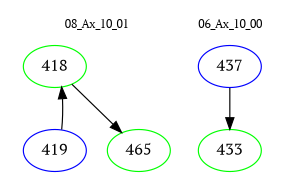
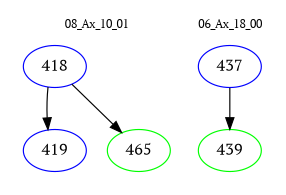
cluster "06_Ax_10_00": label "06_Ax_10_00" -> "06_Ax_18_00"
node "418": color green -> blue
edge "419" -> "418": reversed
node "433": label "433" -> "439"
